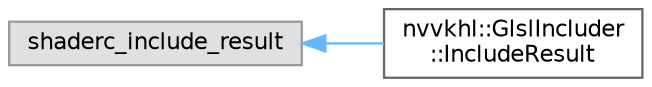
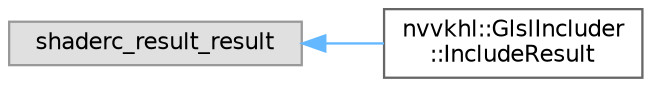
node "shaderc_include_result": label "shaderc_include_result" -> "shaderc_result_result"
